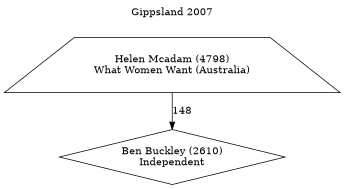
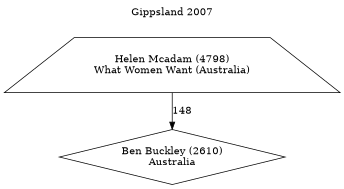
node "Ben Buckley (2610) Independent": label "Ben Buckley (2610) Independent" -> "Ben Buckley (2610) Australia"
